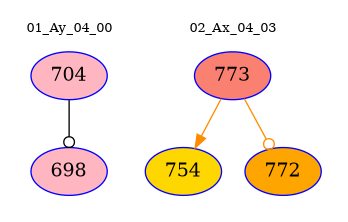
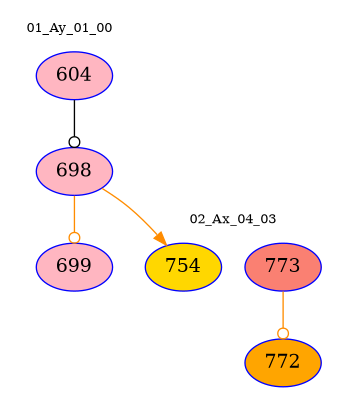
cluster "01_Ay_04_00": label "01_Ay_04_00" -> "01_Ay_01_00"
node "704": label "704" -> "604"
edge "773" -> "754": now "698" -> "754"
node "699": added
